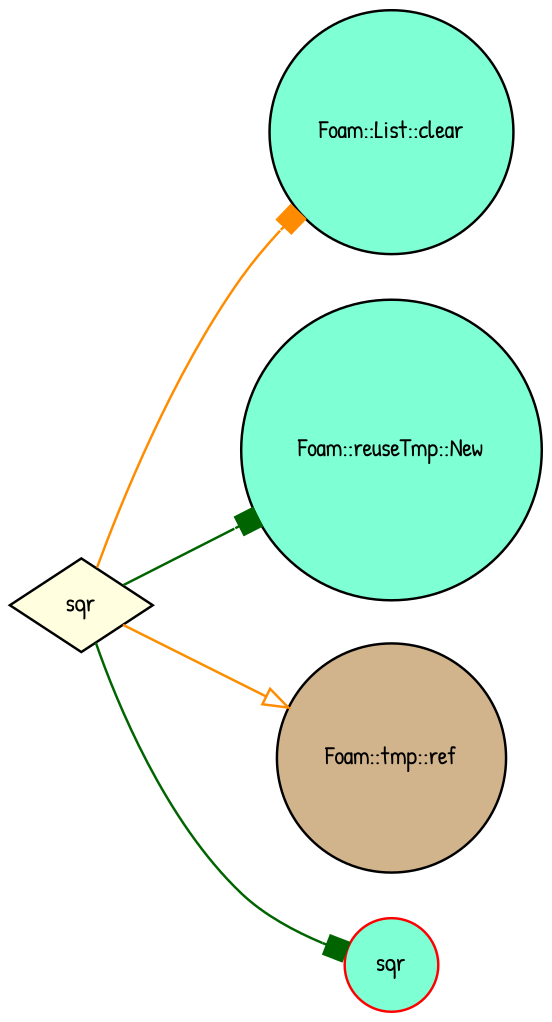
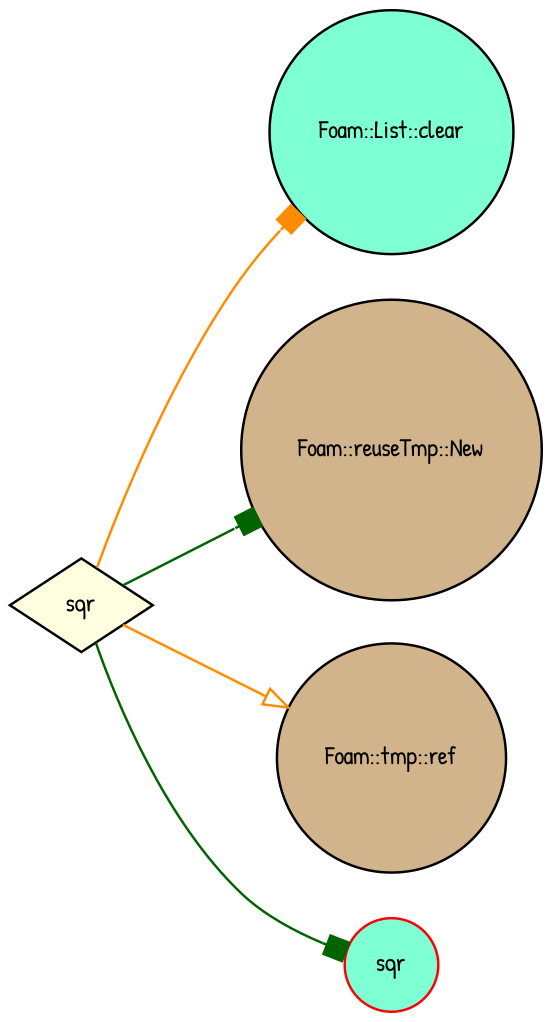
node "Foam::reuseTmp::New": fillcolor aquamarine -> tan
